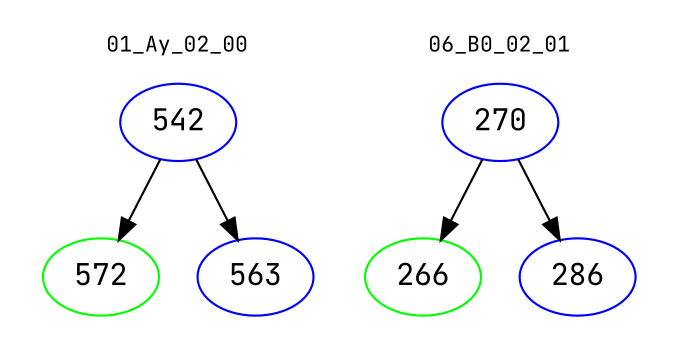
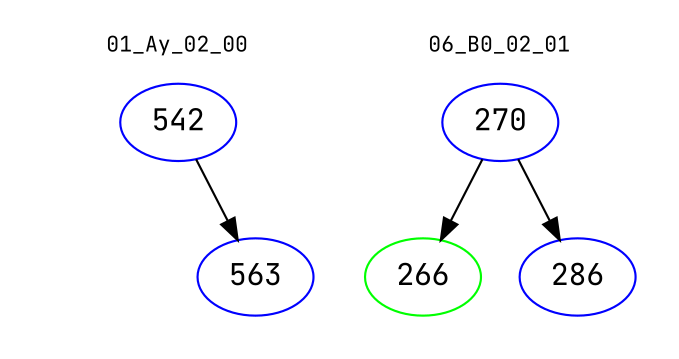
node "572": removed
